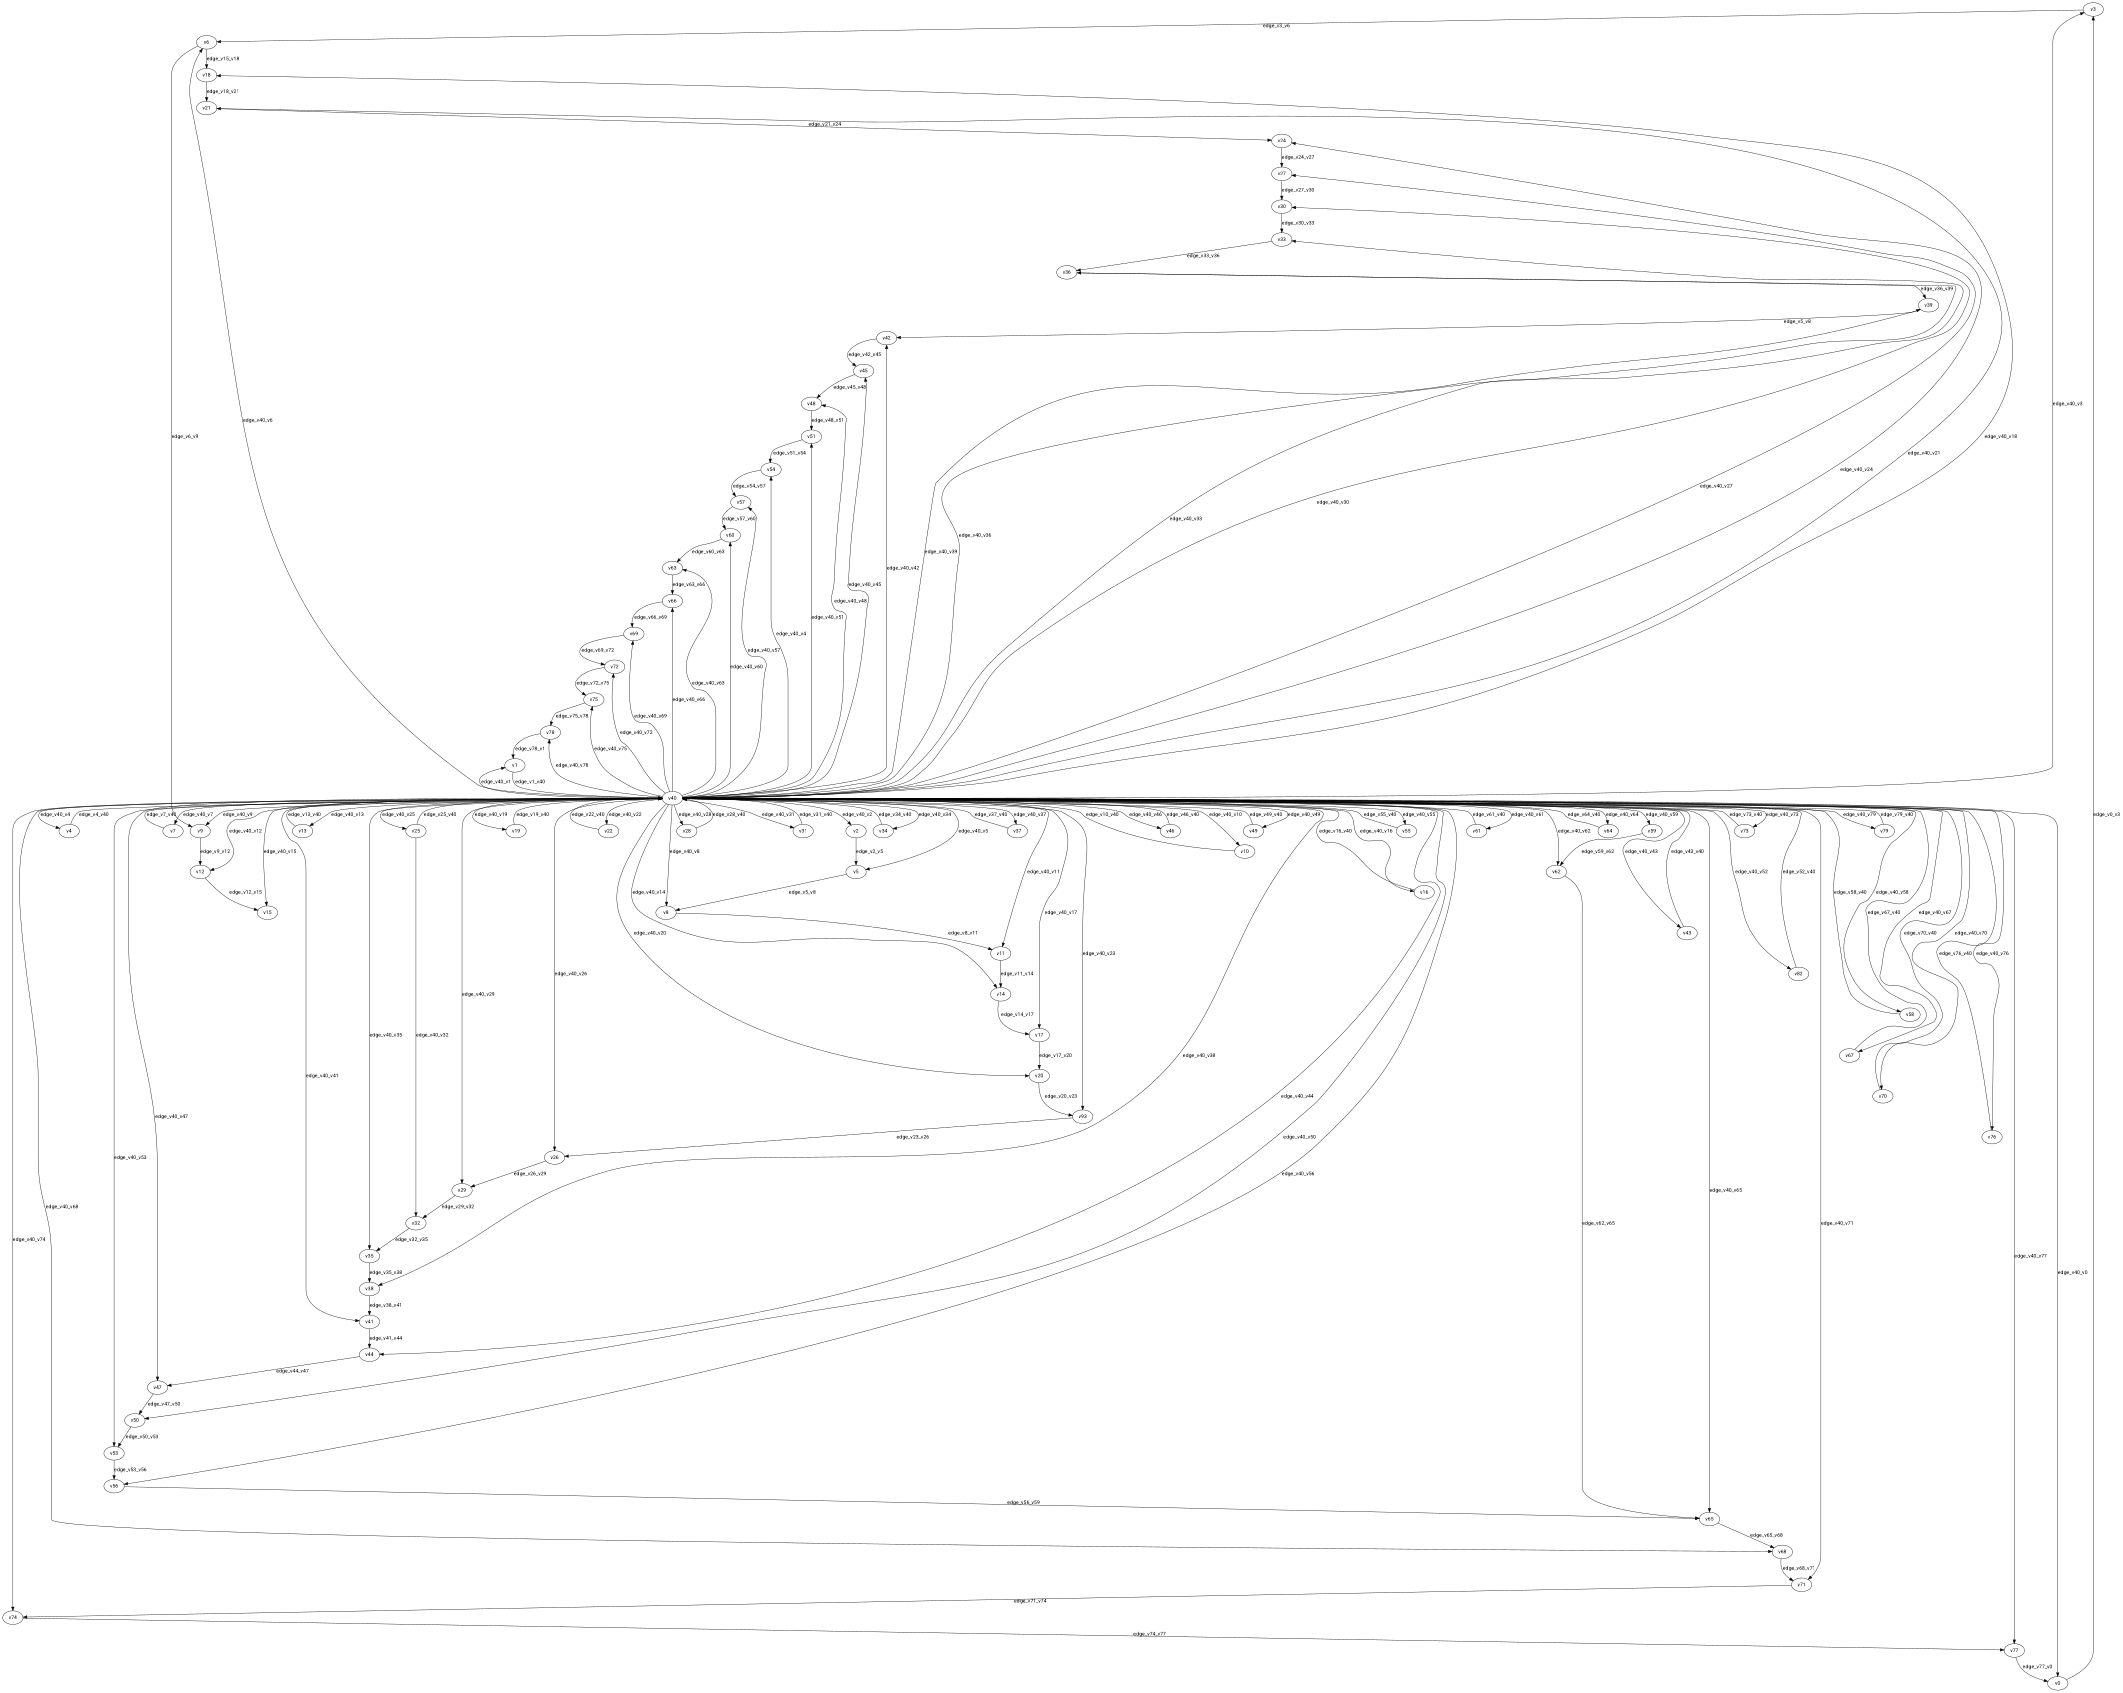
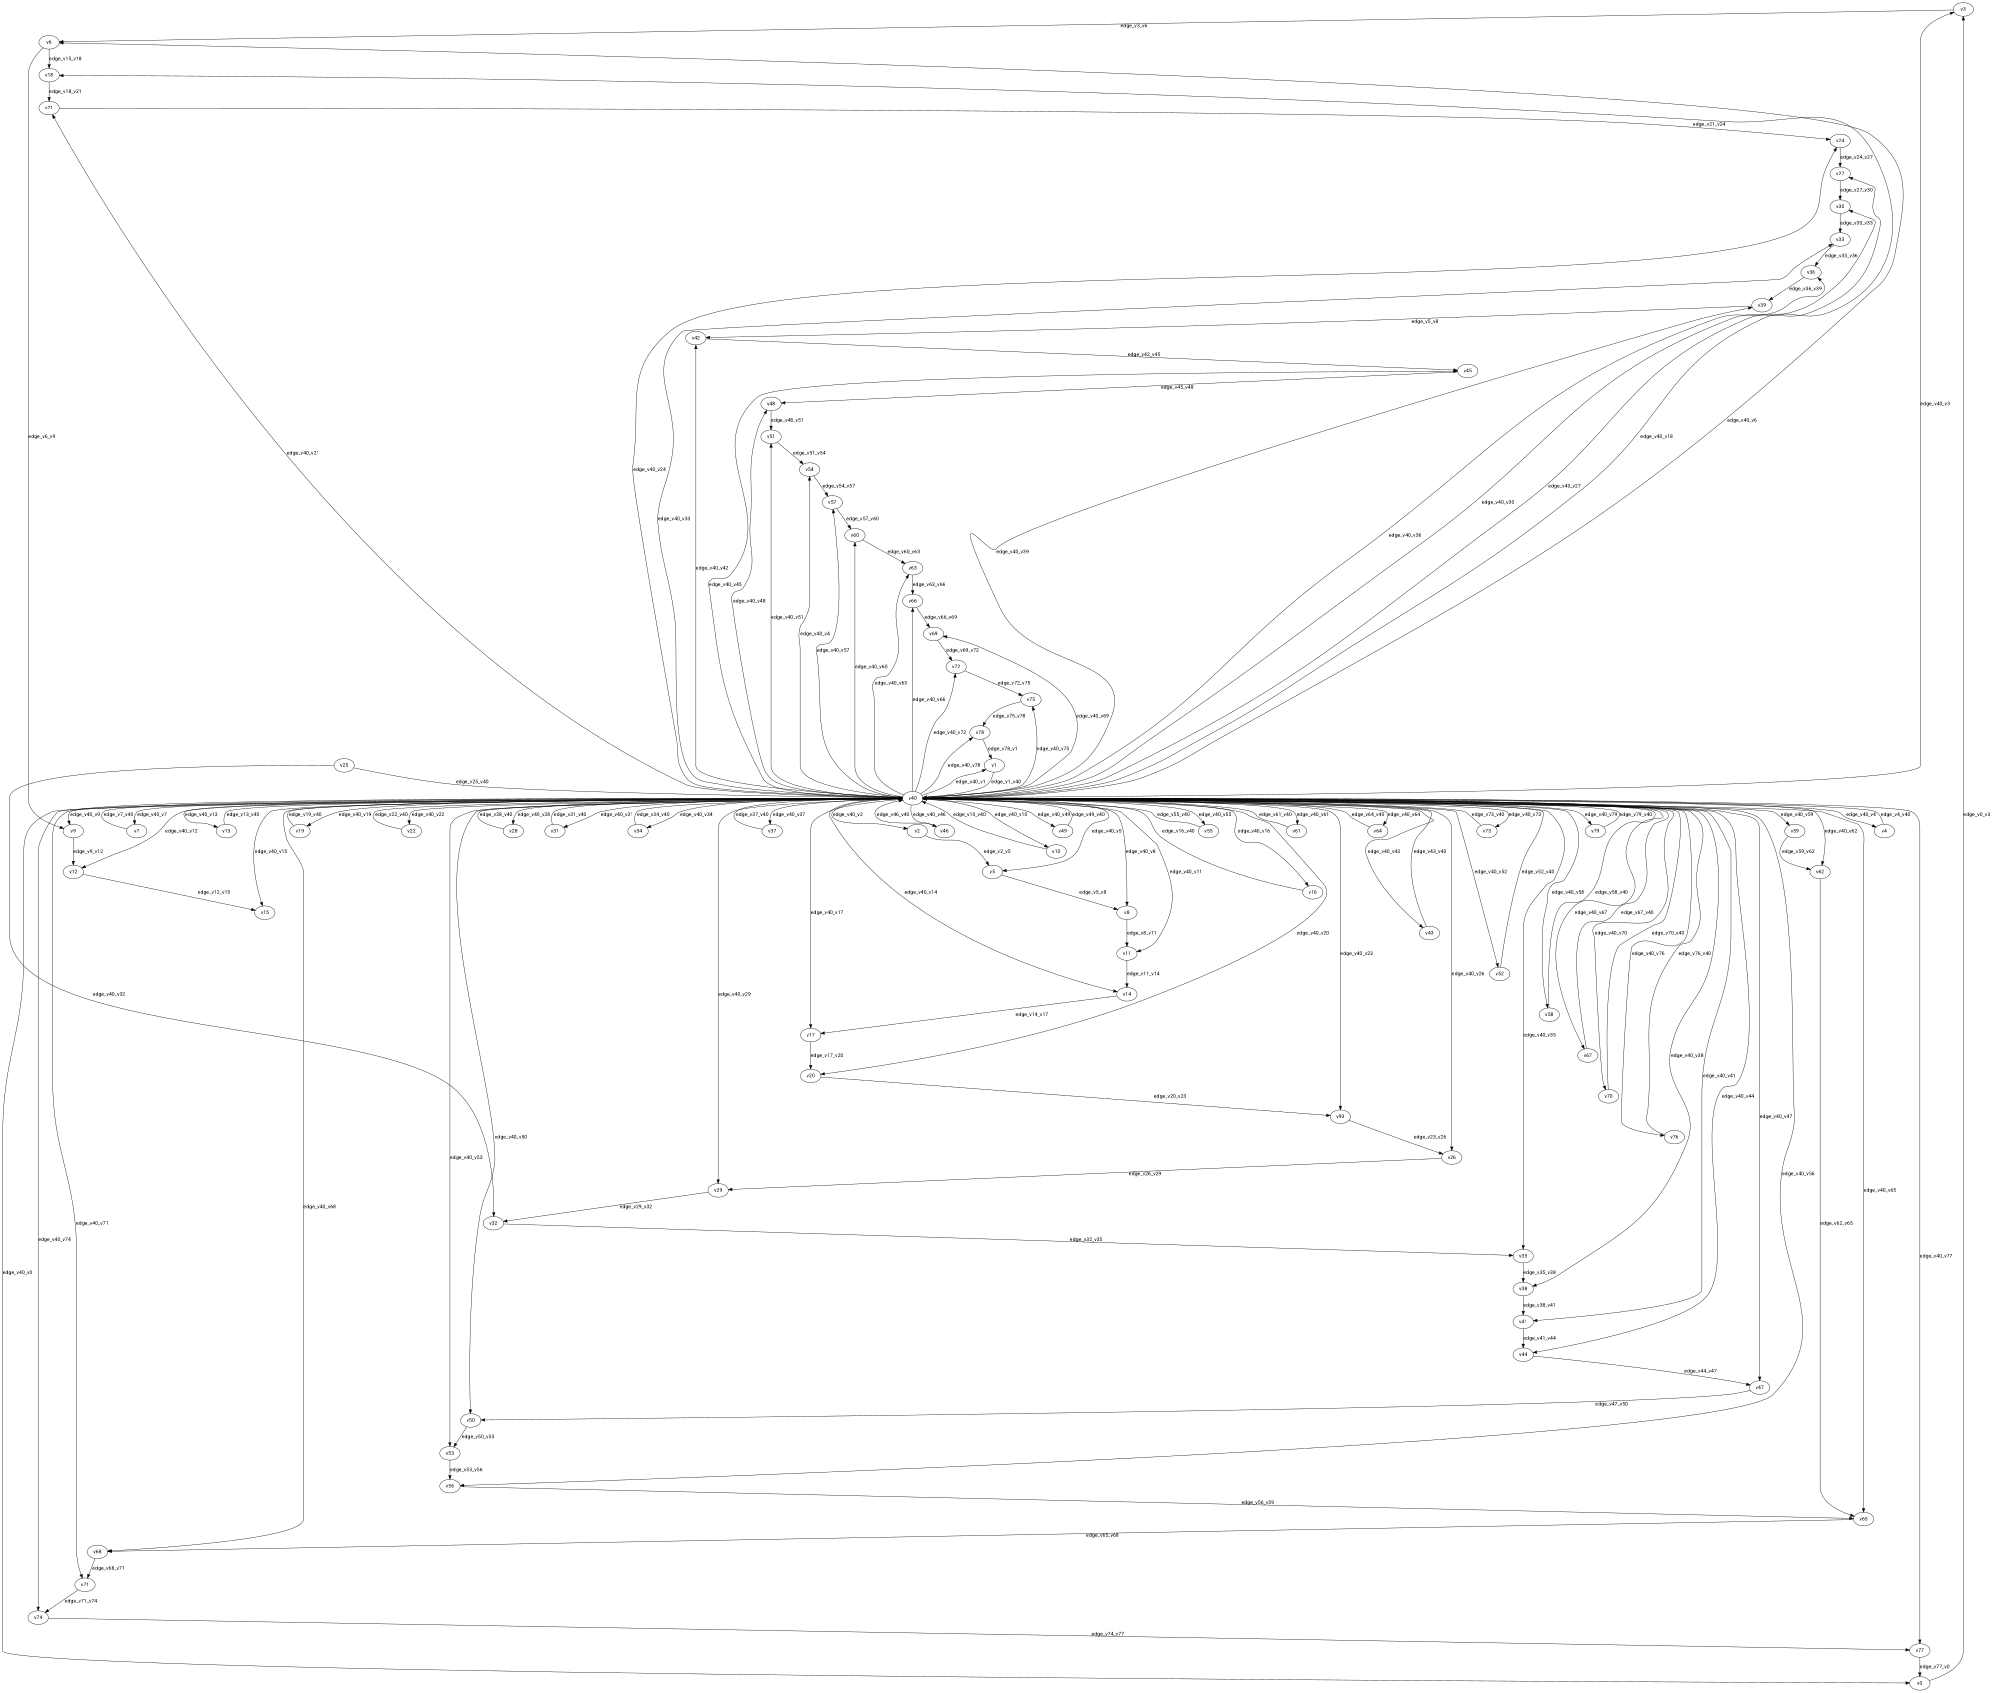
edge "v40" -> "v25": removed, label "edge_v40_v25"
node "v82": label "v82" -> "v52"
